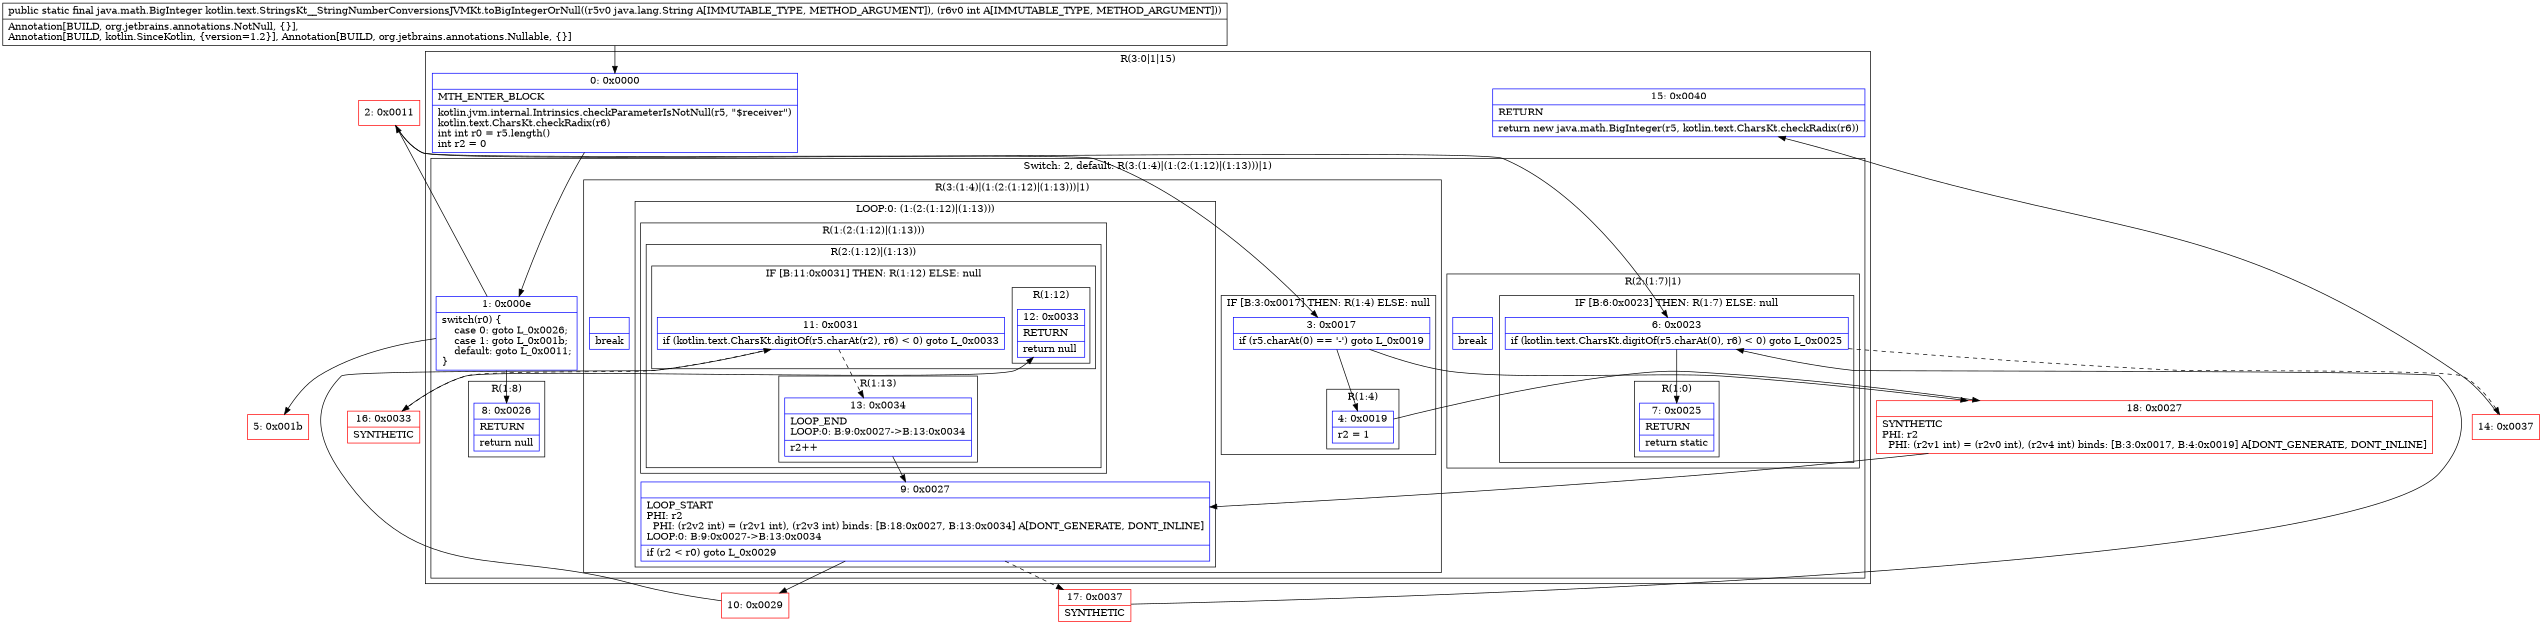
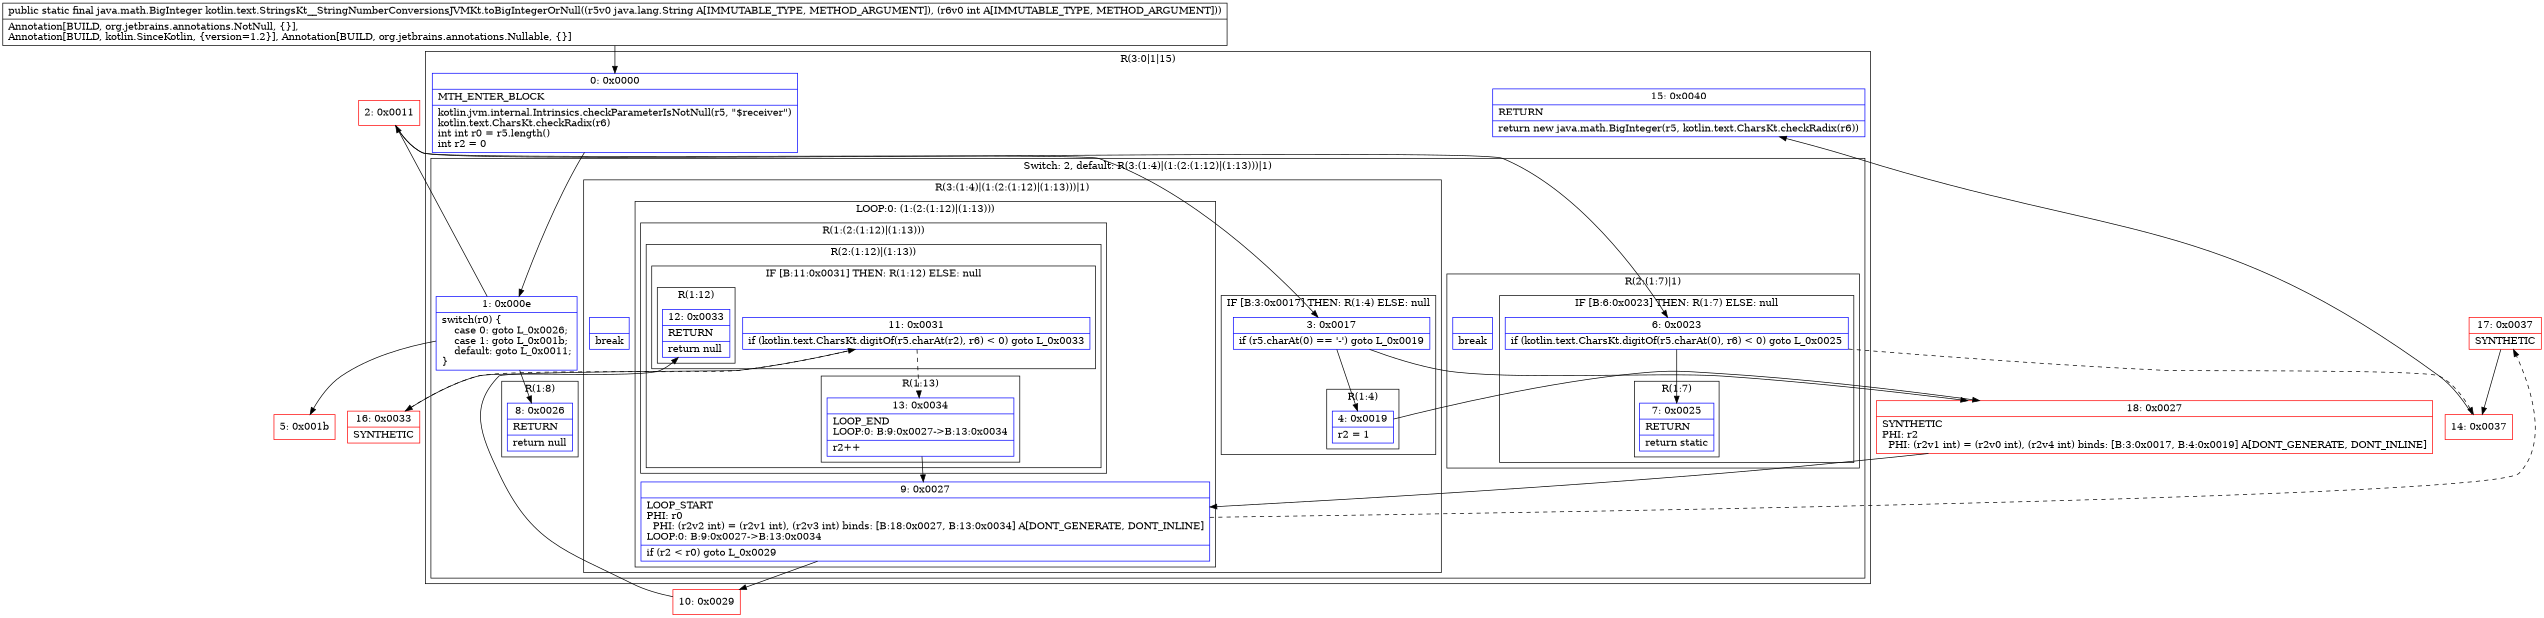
cluster "R(1:0)": label "R(1:0)" -> "R(1:7)"
node "9: 0x0027": text "PHI: r2" -> "PHI: r0"
edge "17: 0x0037" -> "6: 0x0023": now "17: 0x0037" -> "14: 0x0037"
